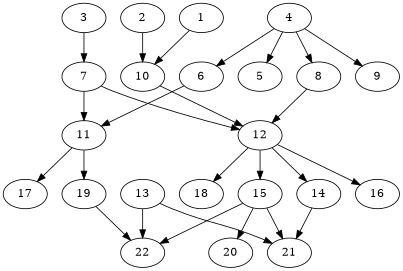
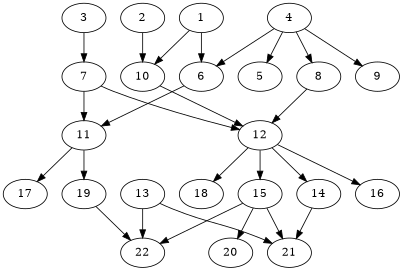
edge "1" -> "6": added
